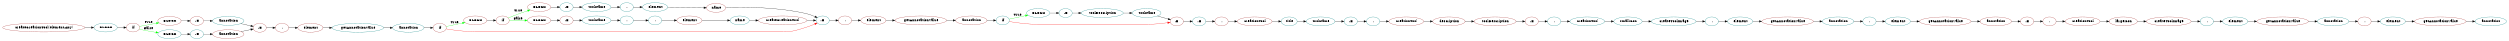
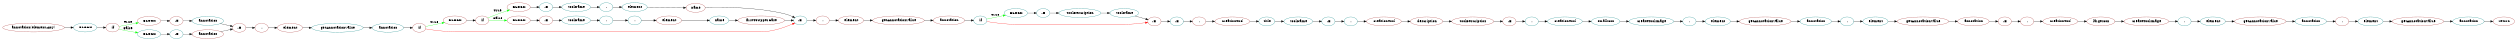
node "createCreationTool": label "createCreationTool" -> "firstToUpperCase"
node "return": added
node "createCreationTool(element:Any)": label "createCreationTool(element:Any)" -> "annotation(element:Any)"
